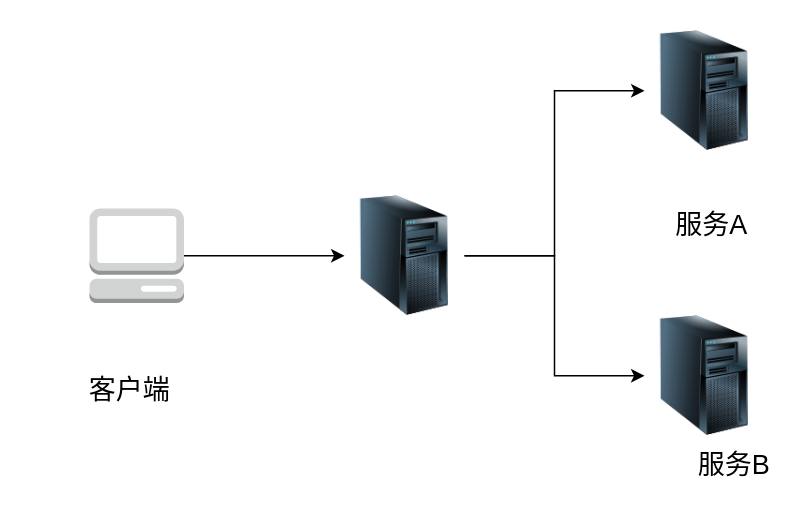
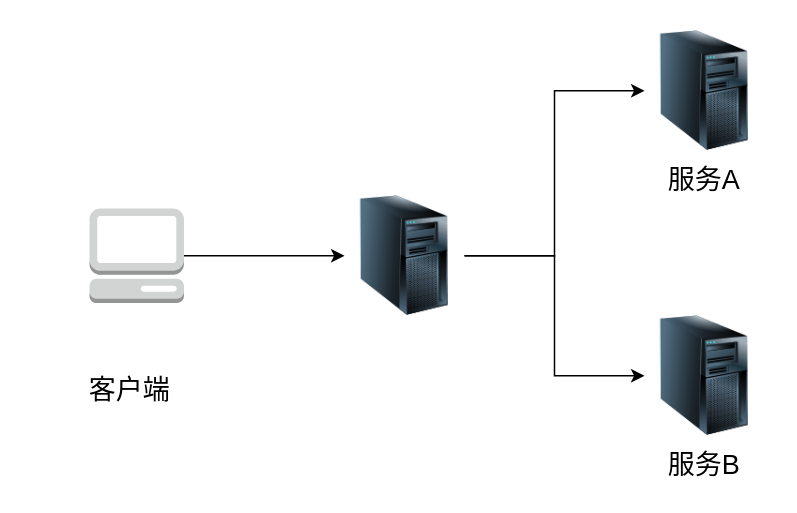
node "服务A": moved (712, 226) -> (704, 181)
node "服务B": moved (734, 466) -> (704, 466)
